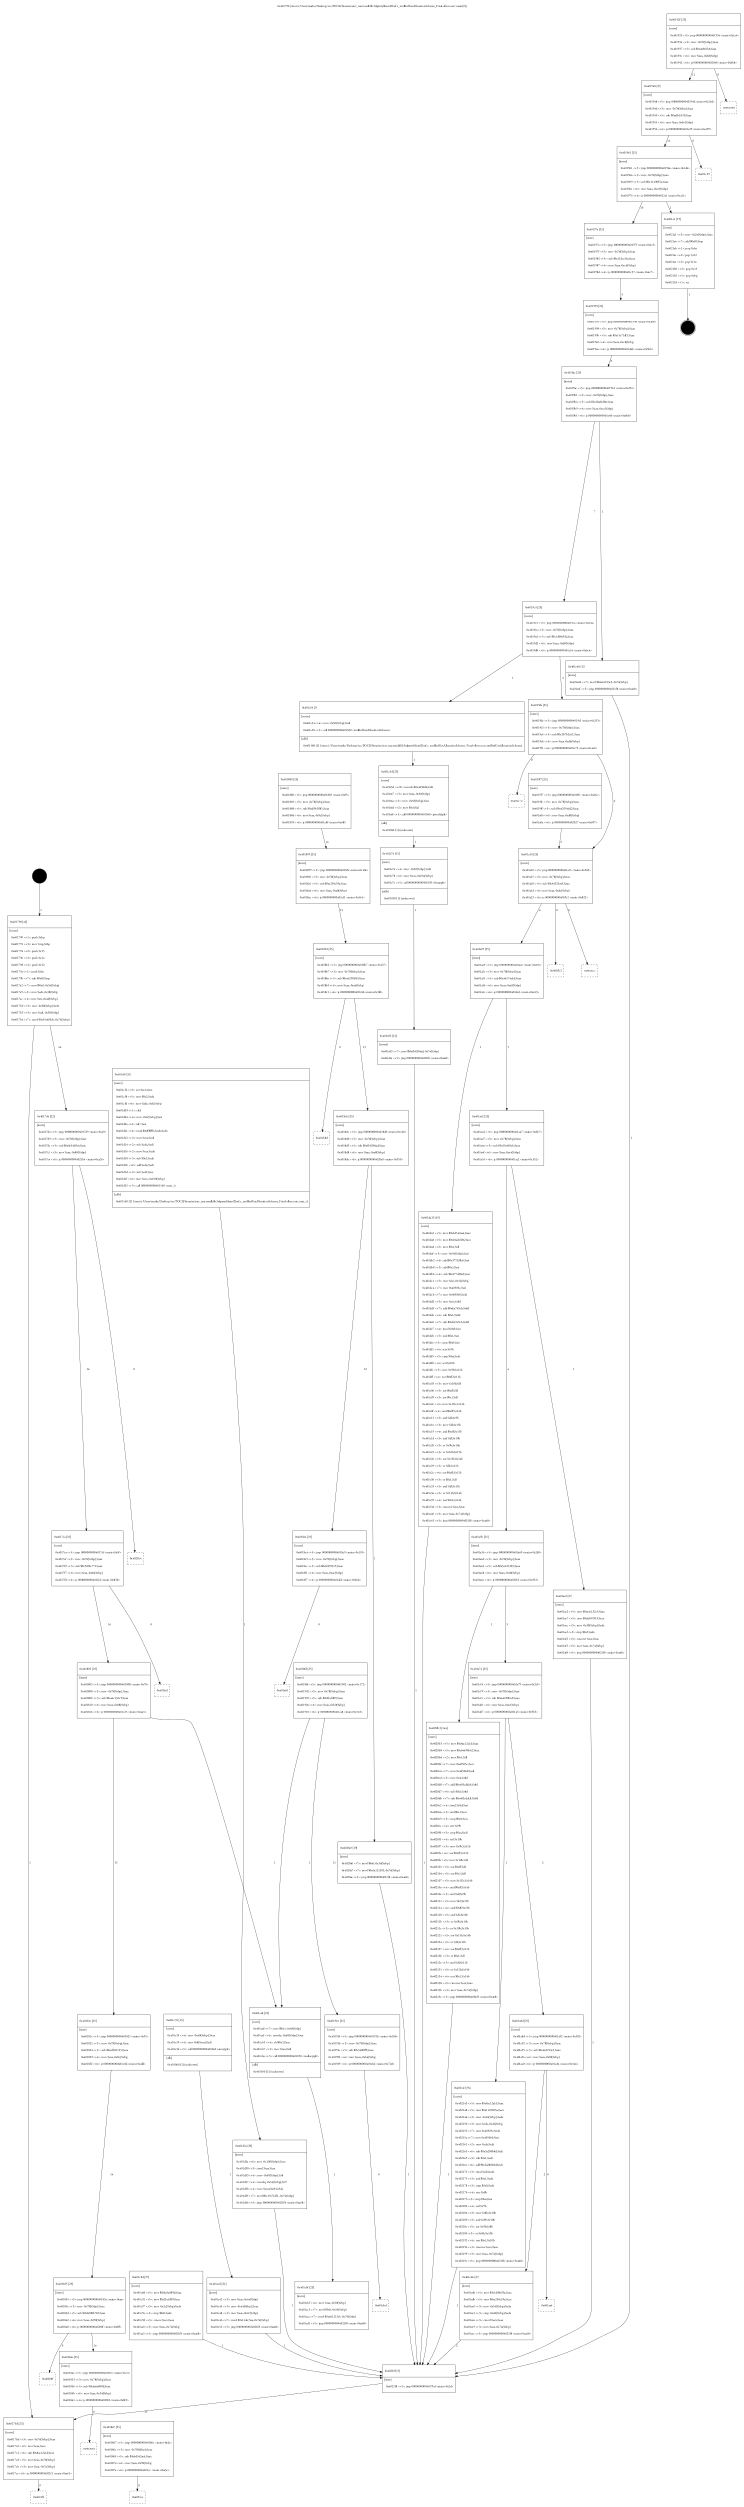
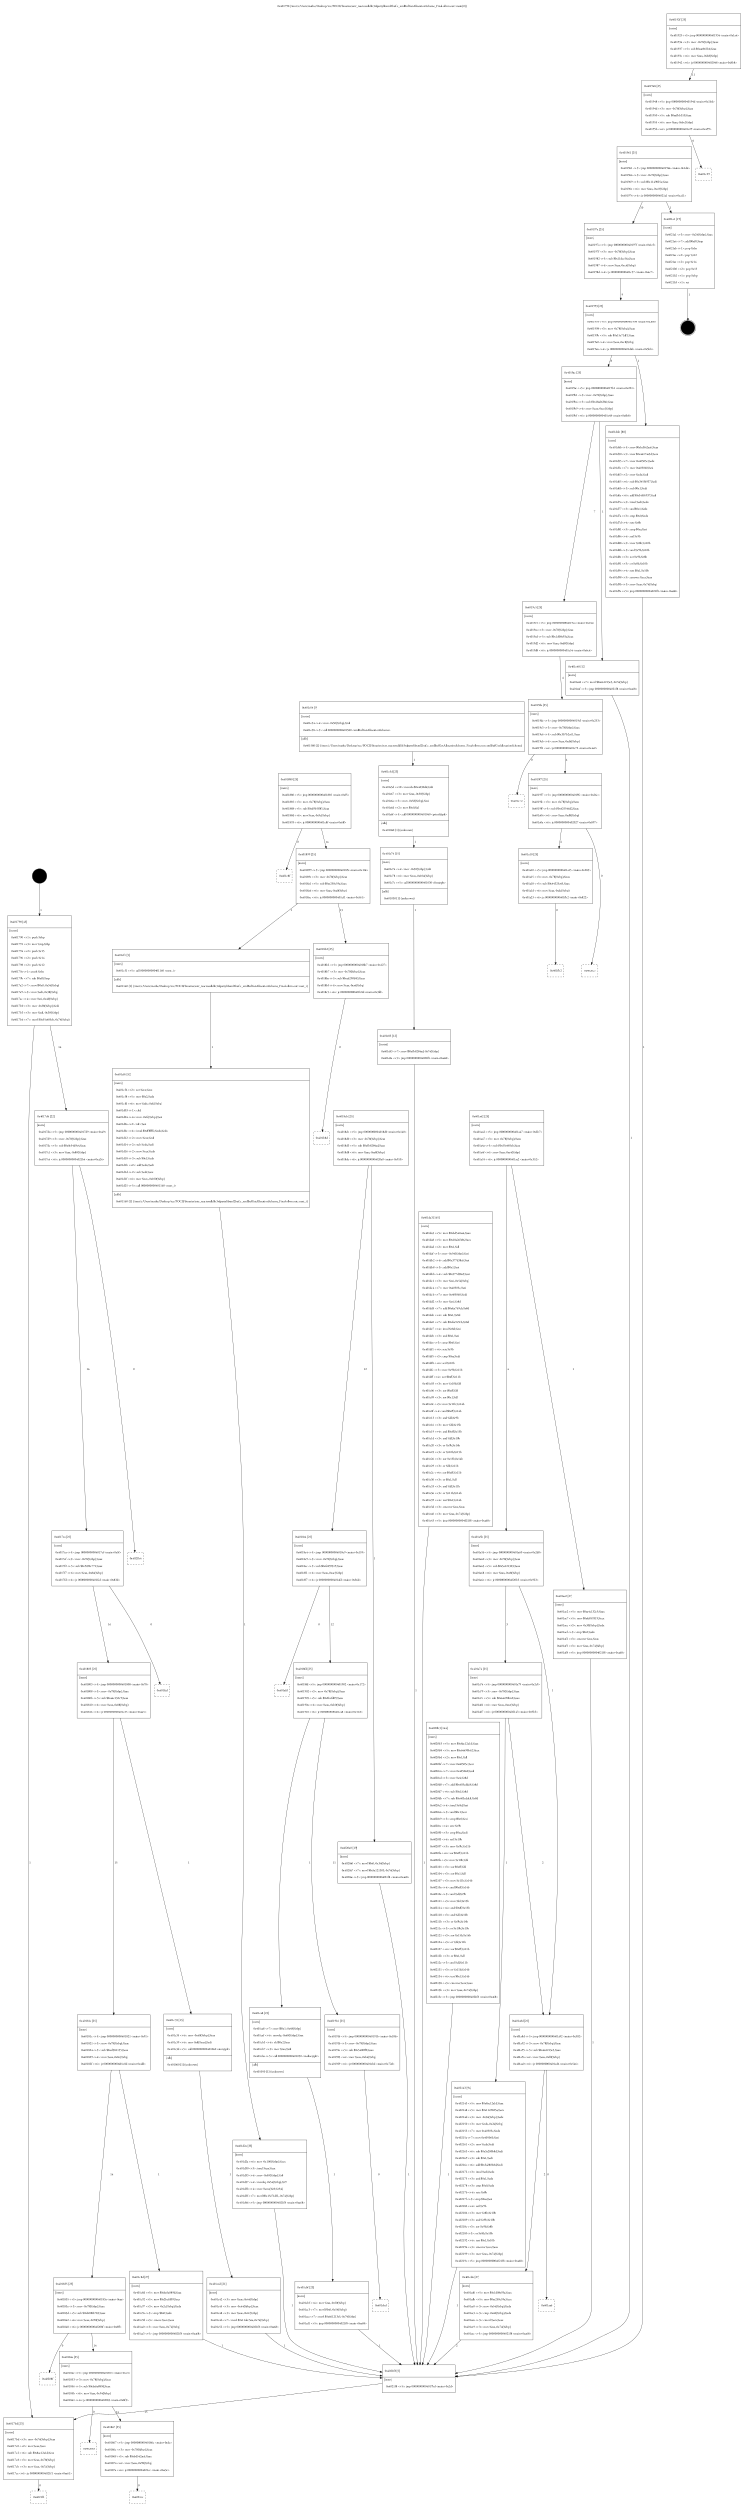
node "0x402048": removed
edge "0x401948 [25]" -> "0x401961 [25]": removed, label "11"
node "0x401d4b [88]": added
edge "0x4019c5 [25]" -> "0x401e54 [9]": removed, label "1"
edge "0x4019de [25]" -> "0x401a10 [25]": now "0x4019de [25]" -> "0x4019f7 [25]"
node "0x401e8f": added
edge "0x401a10 [25]" -> "0x402027": now "0x4019f7 [25]" -> "0x402027"
node "0x401cf1 [5]": added
node "0x401a29 [25]": removed
edge "0x4018b2 [25]" -> "0x4018cb [25]": removed, label "13"
edge "0x4018e4 [25]" -> "0x4018fd [25]": added, label "12"
edge "0x401a5b [25]" -> "0x4020b3 [144]": now "0x401a5b [25]" -> "0x401a8d [25]"
edge "0x401803 [25]" -> "0x401ca8 [23]": now "0x401803 [25]" -> "0x401c35 [13]"
edge "0x40181c [25]" -> "0x401c8d [27]": added, label "1"
edge "0x401cbf [23]" -> "0x4021f8 [5]": added, label "1"
edge "0x40184e [25]" -> "0x401867 [25]": added, label "14"
